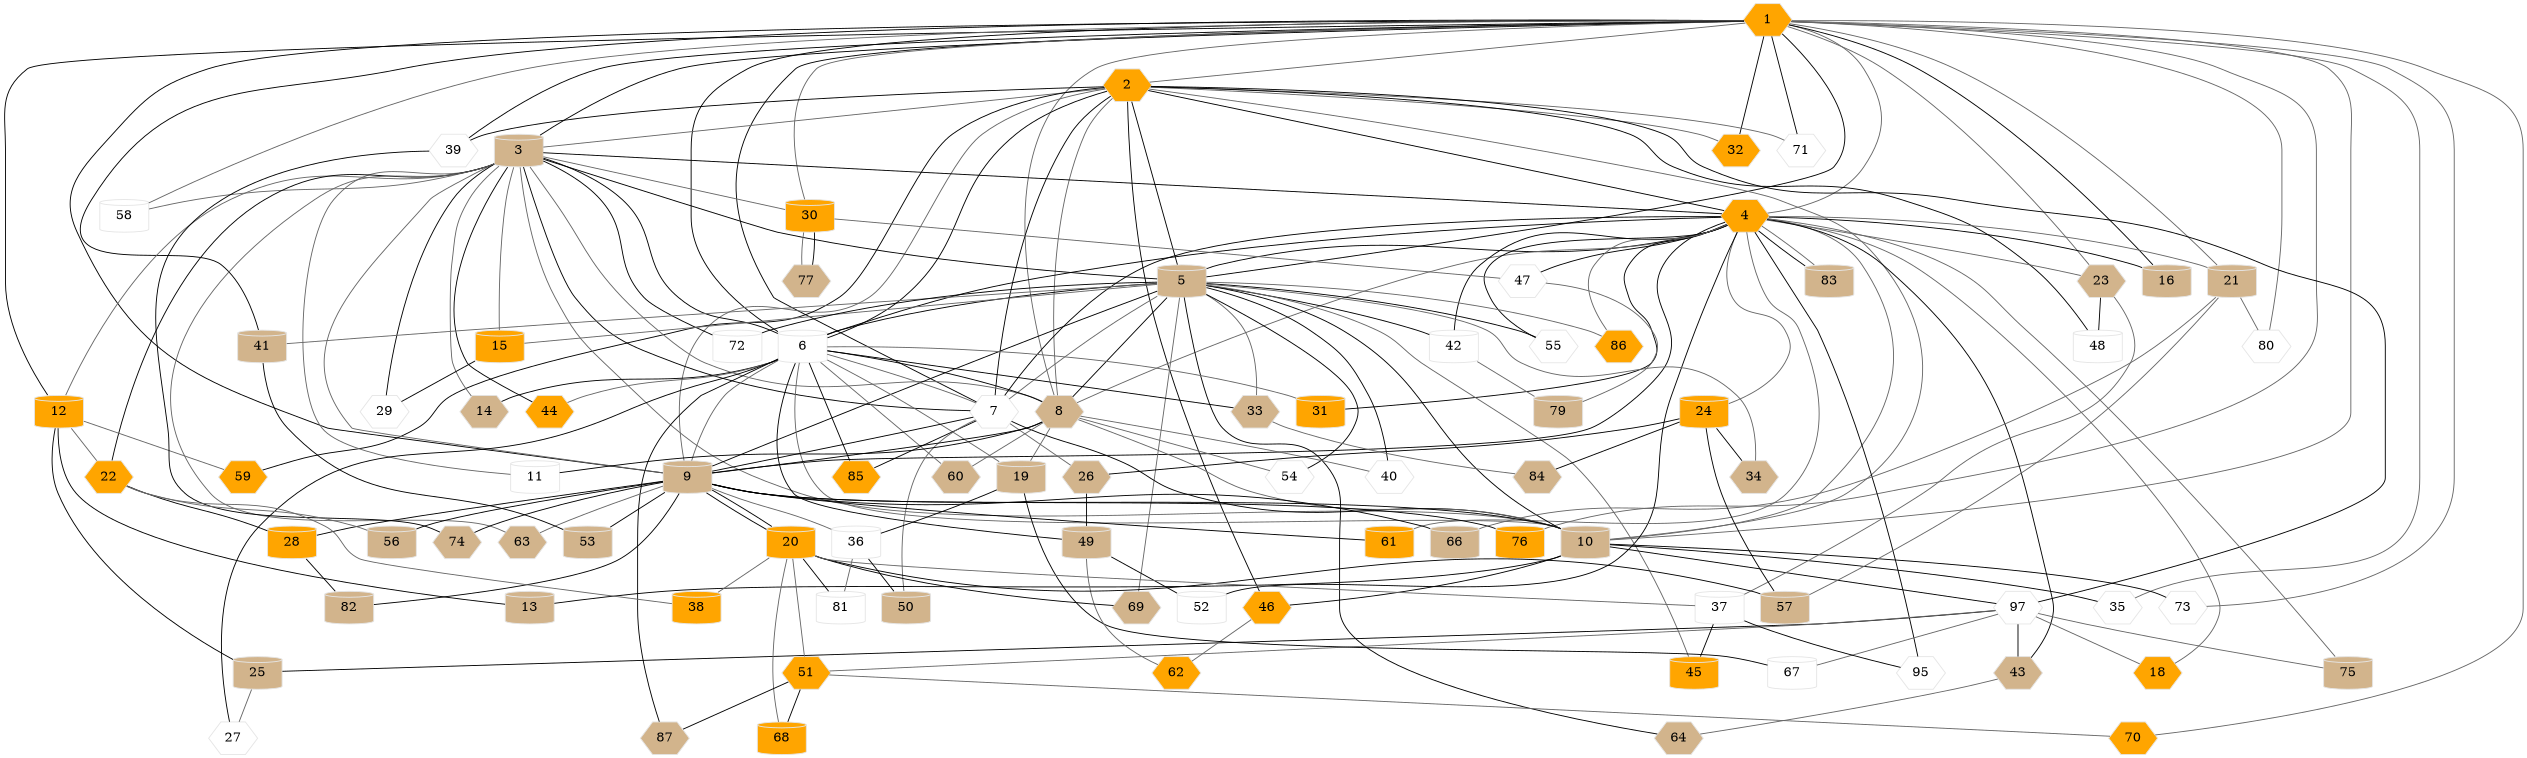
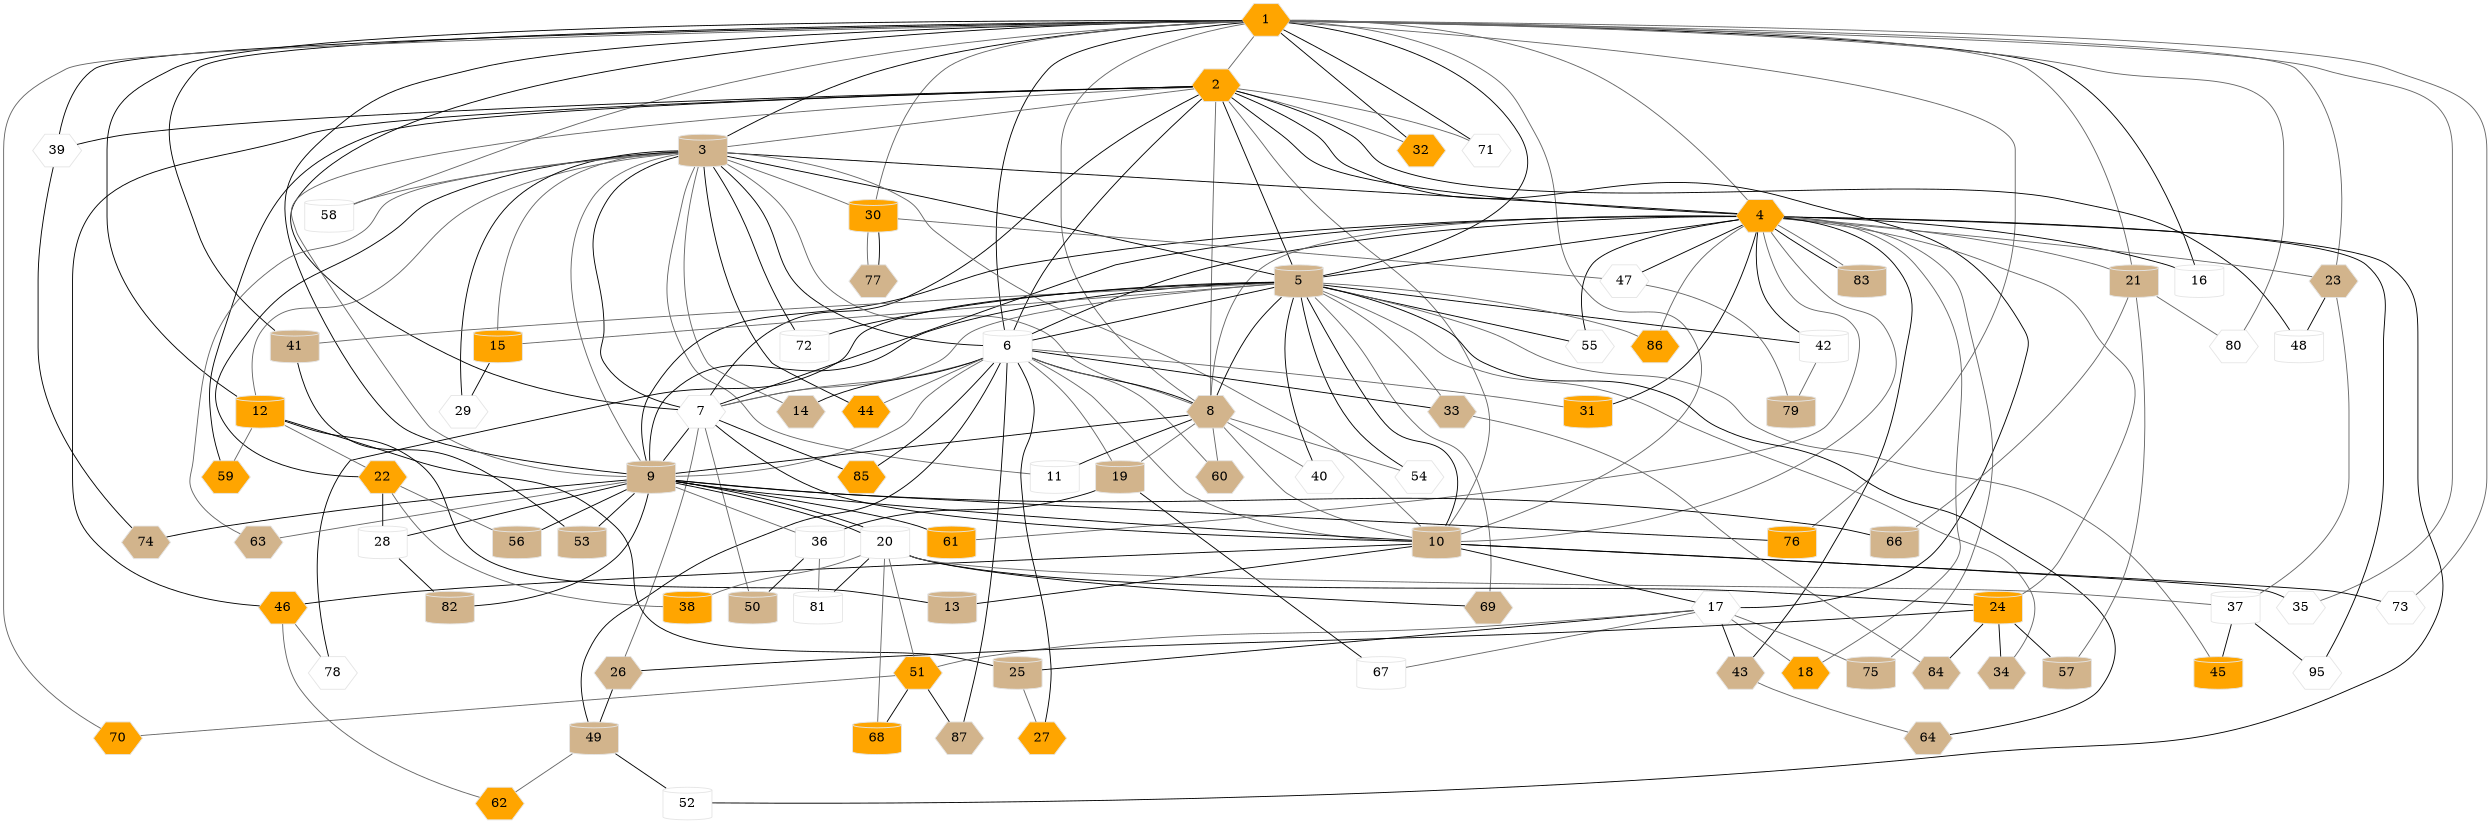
node "16": fillcolor tan -> white
node "28": fillcolor orange -> white
node "20": fillcolor orange -> white
edge "20" -- "57": now "20" -- "24"
node "97": label "97" -> "17"
node "78": added
node "27": fillcolor white -> orange
